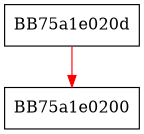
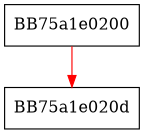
edge "BB75a1e020d" -> "BB75a1e0200": reversed
